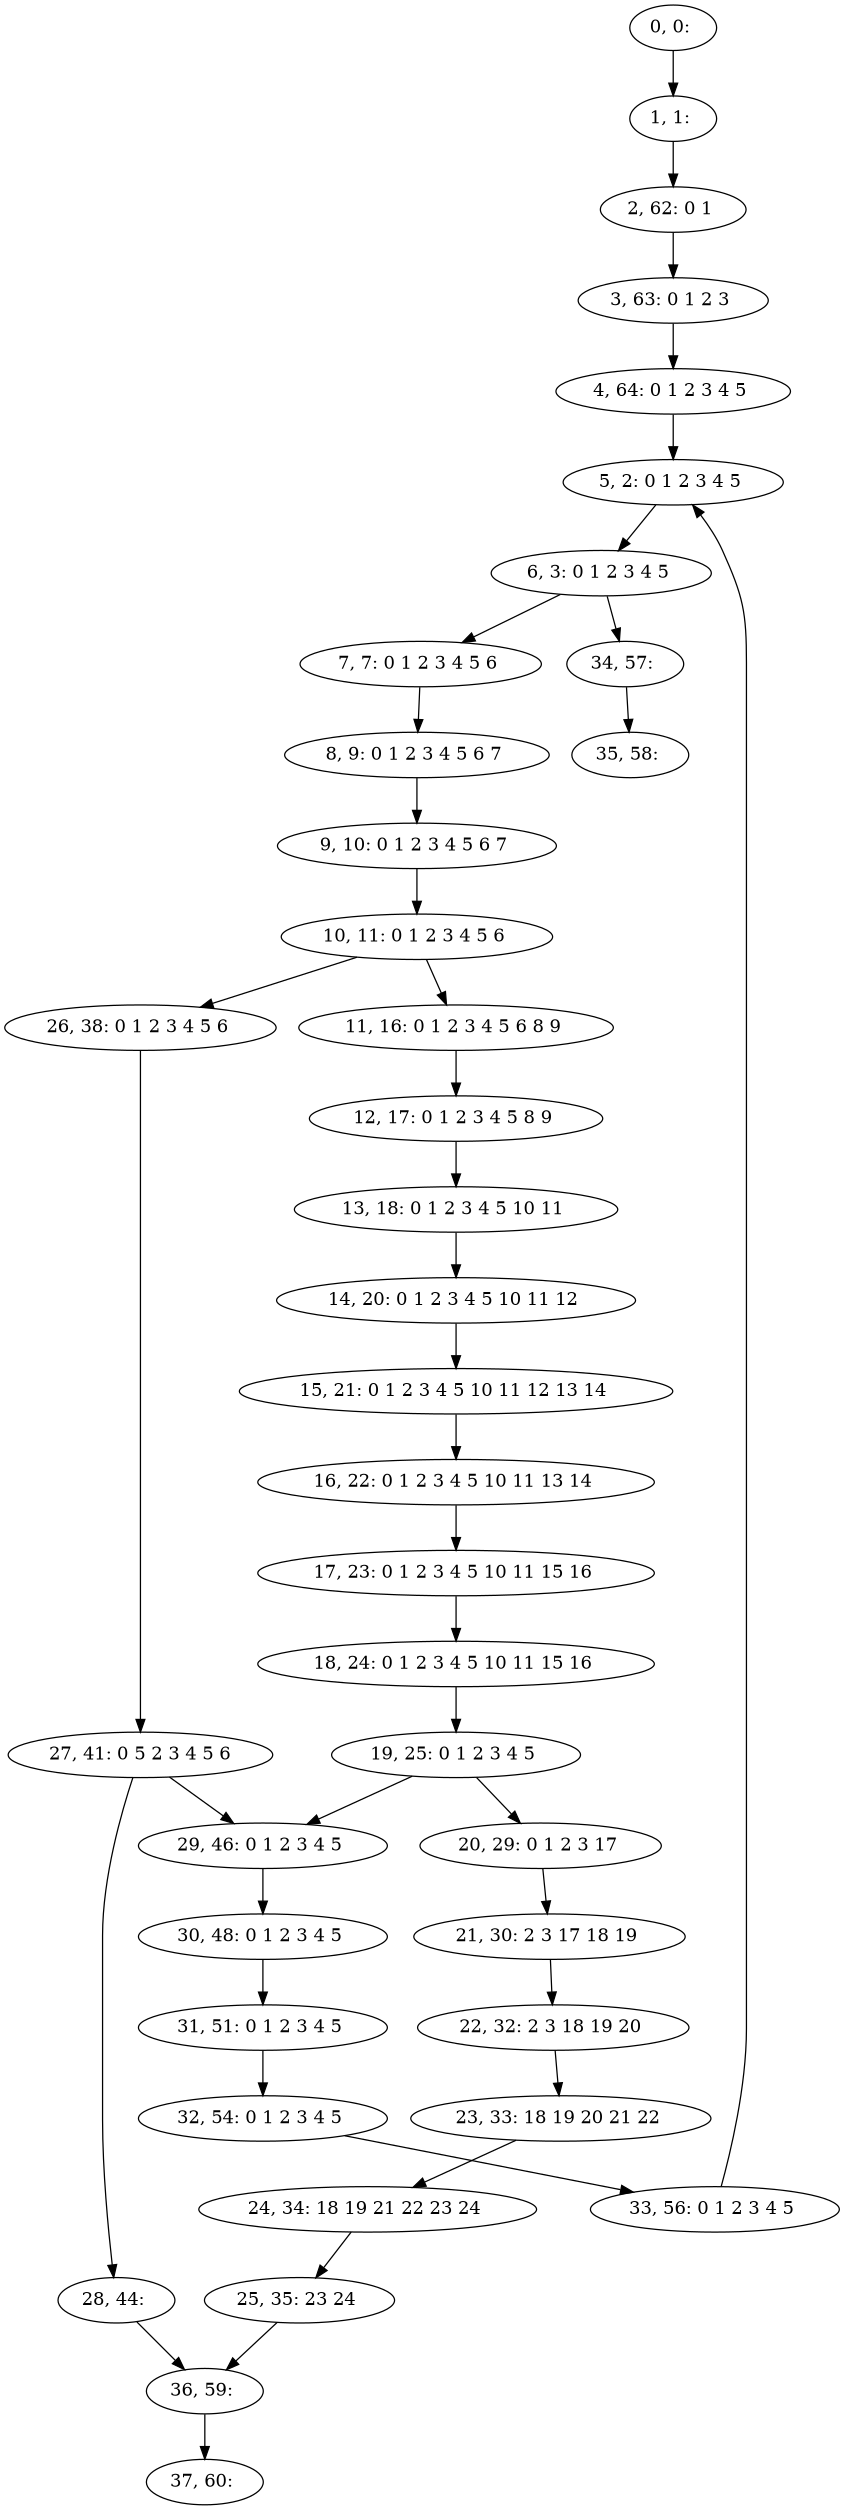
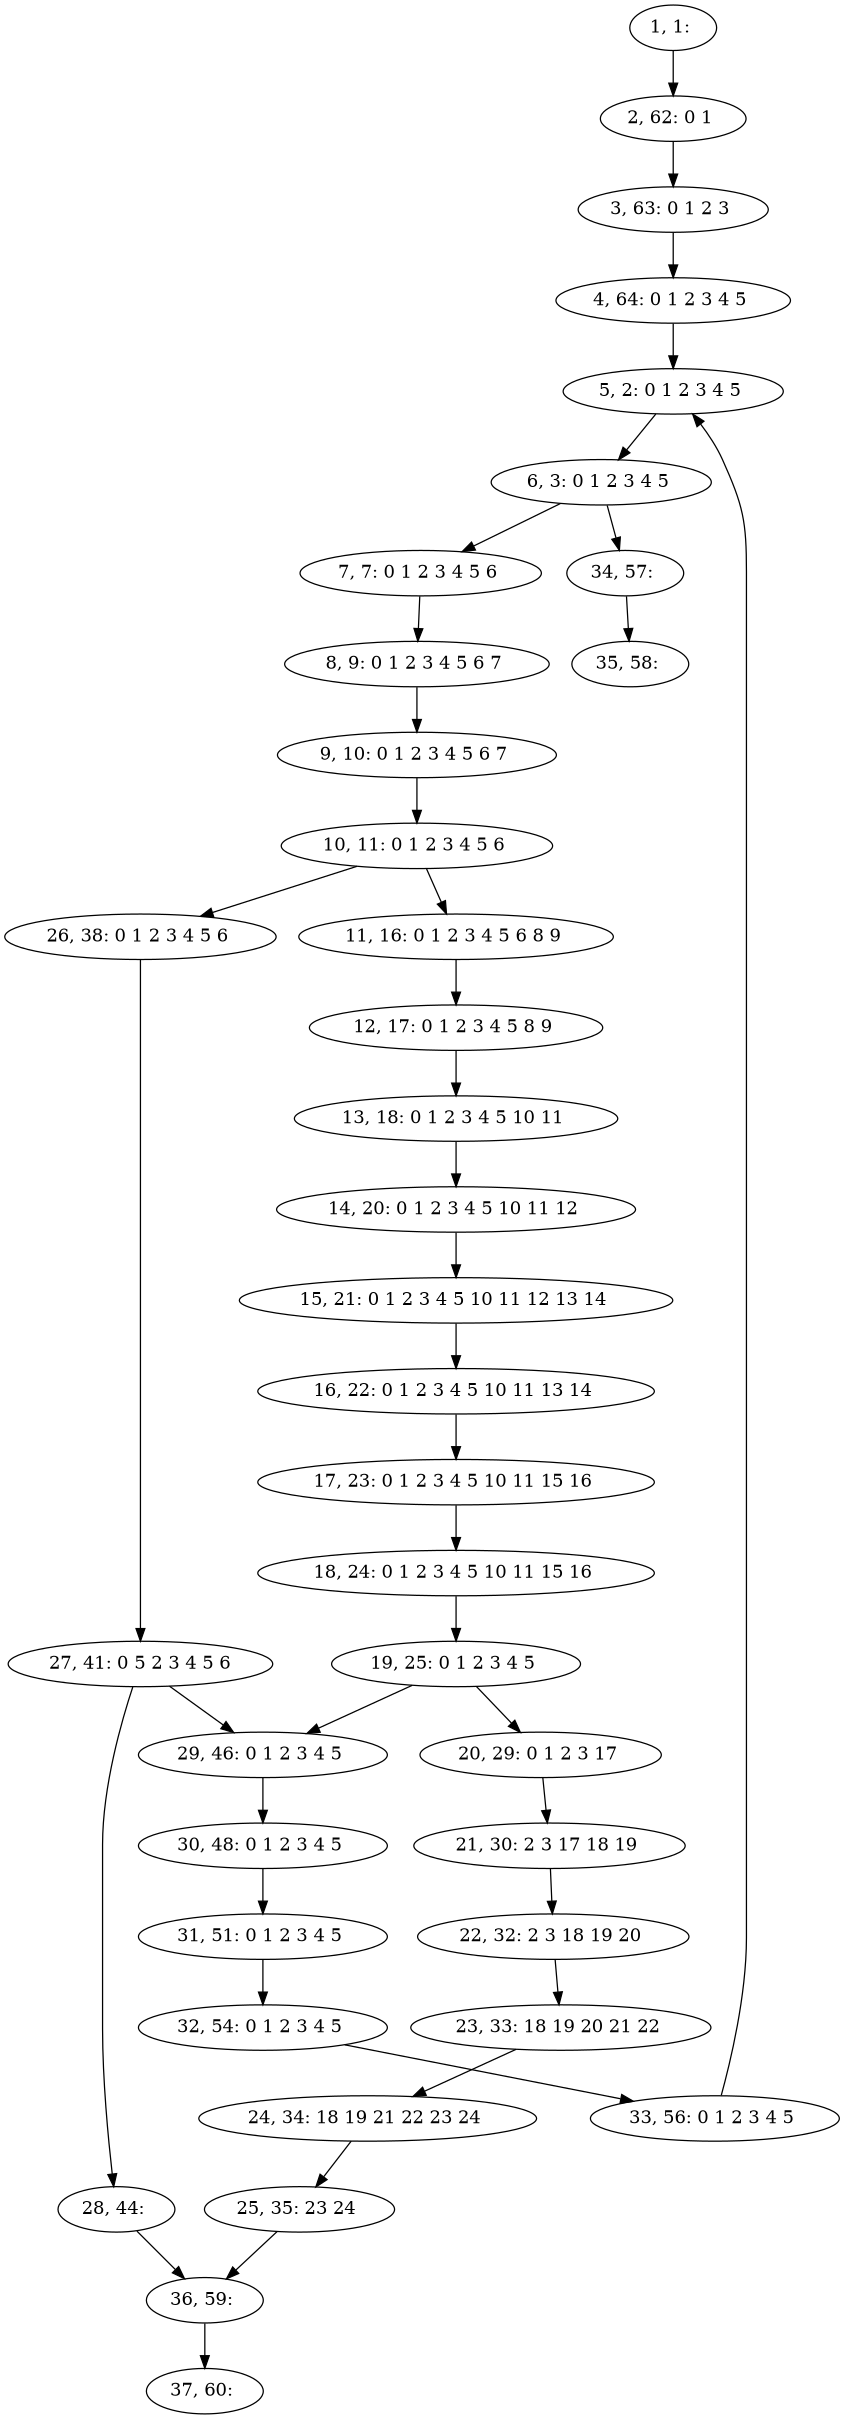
node "0, 0:": removed
